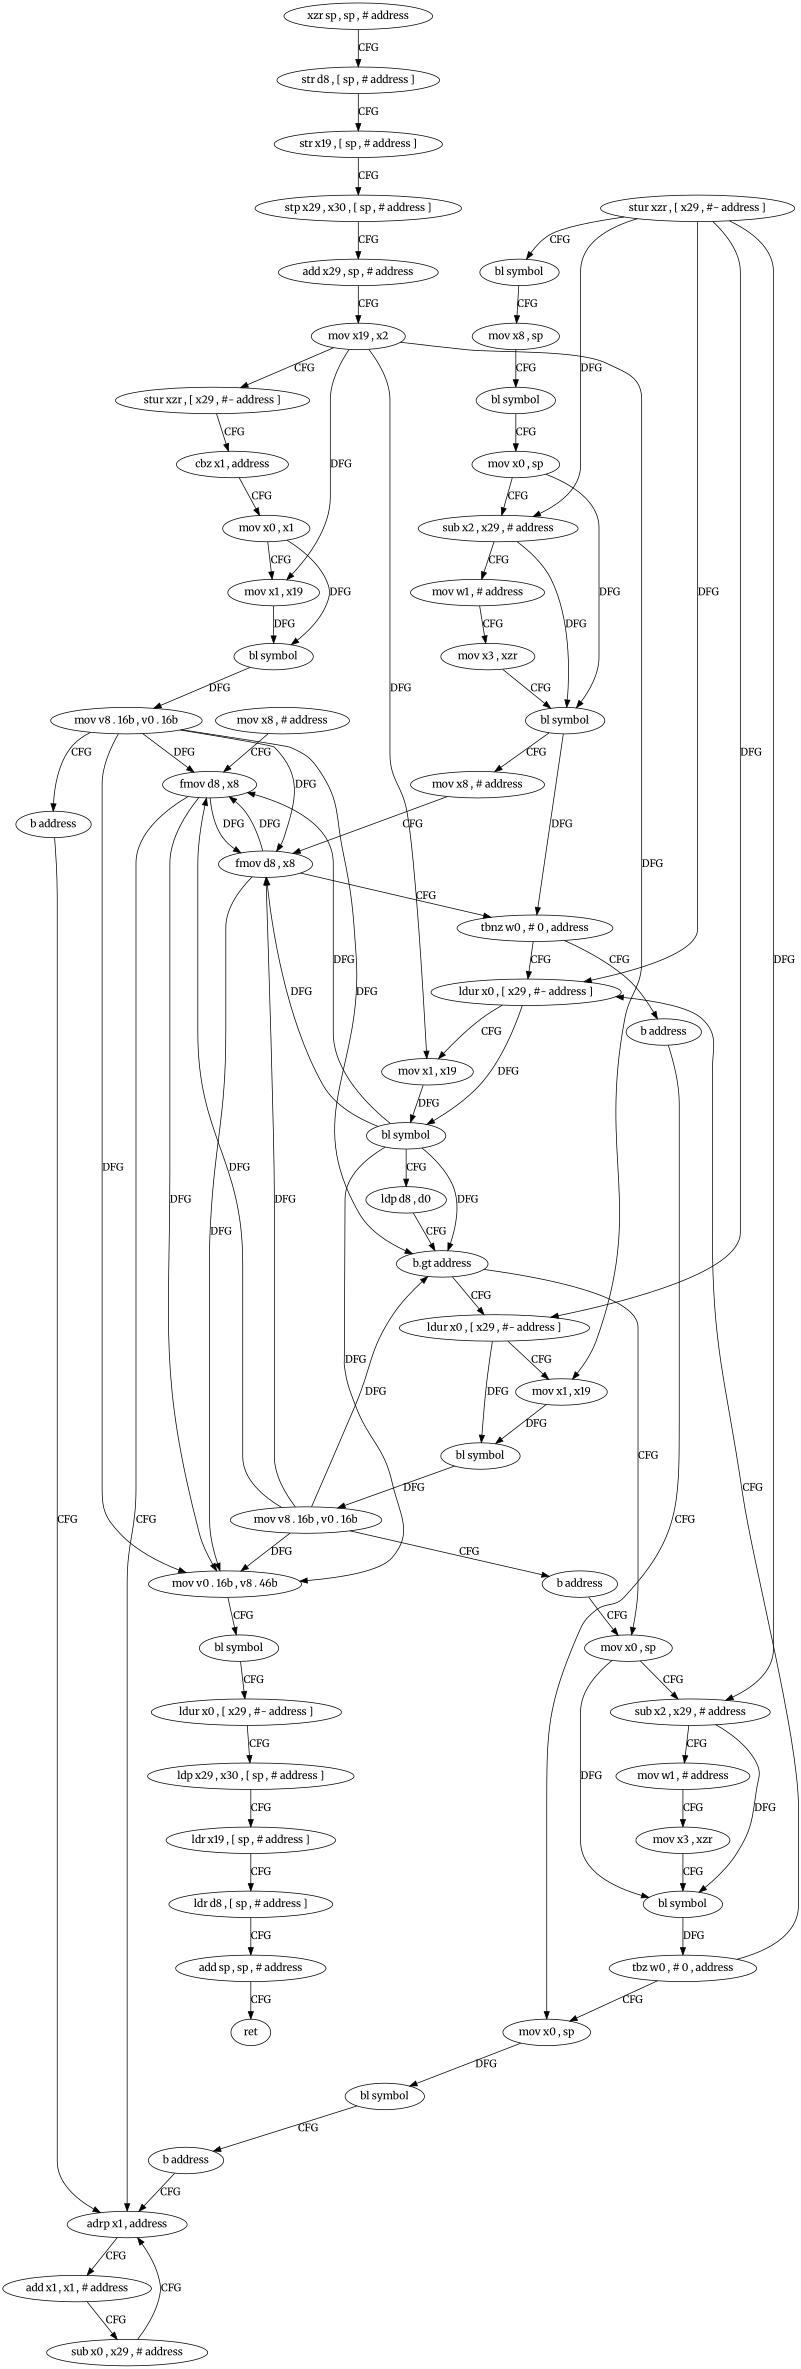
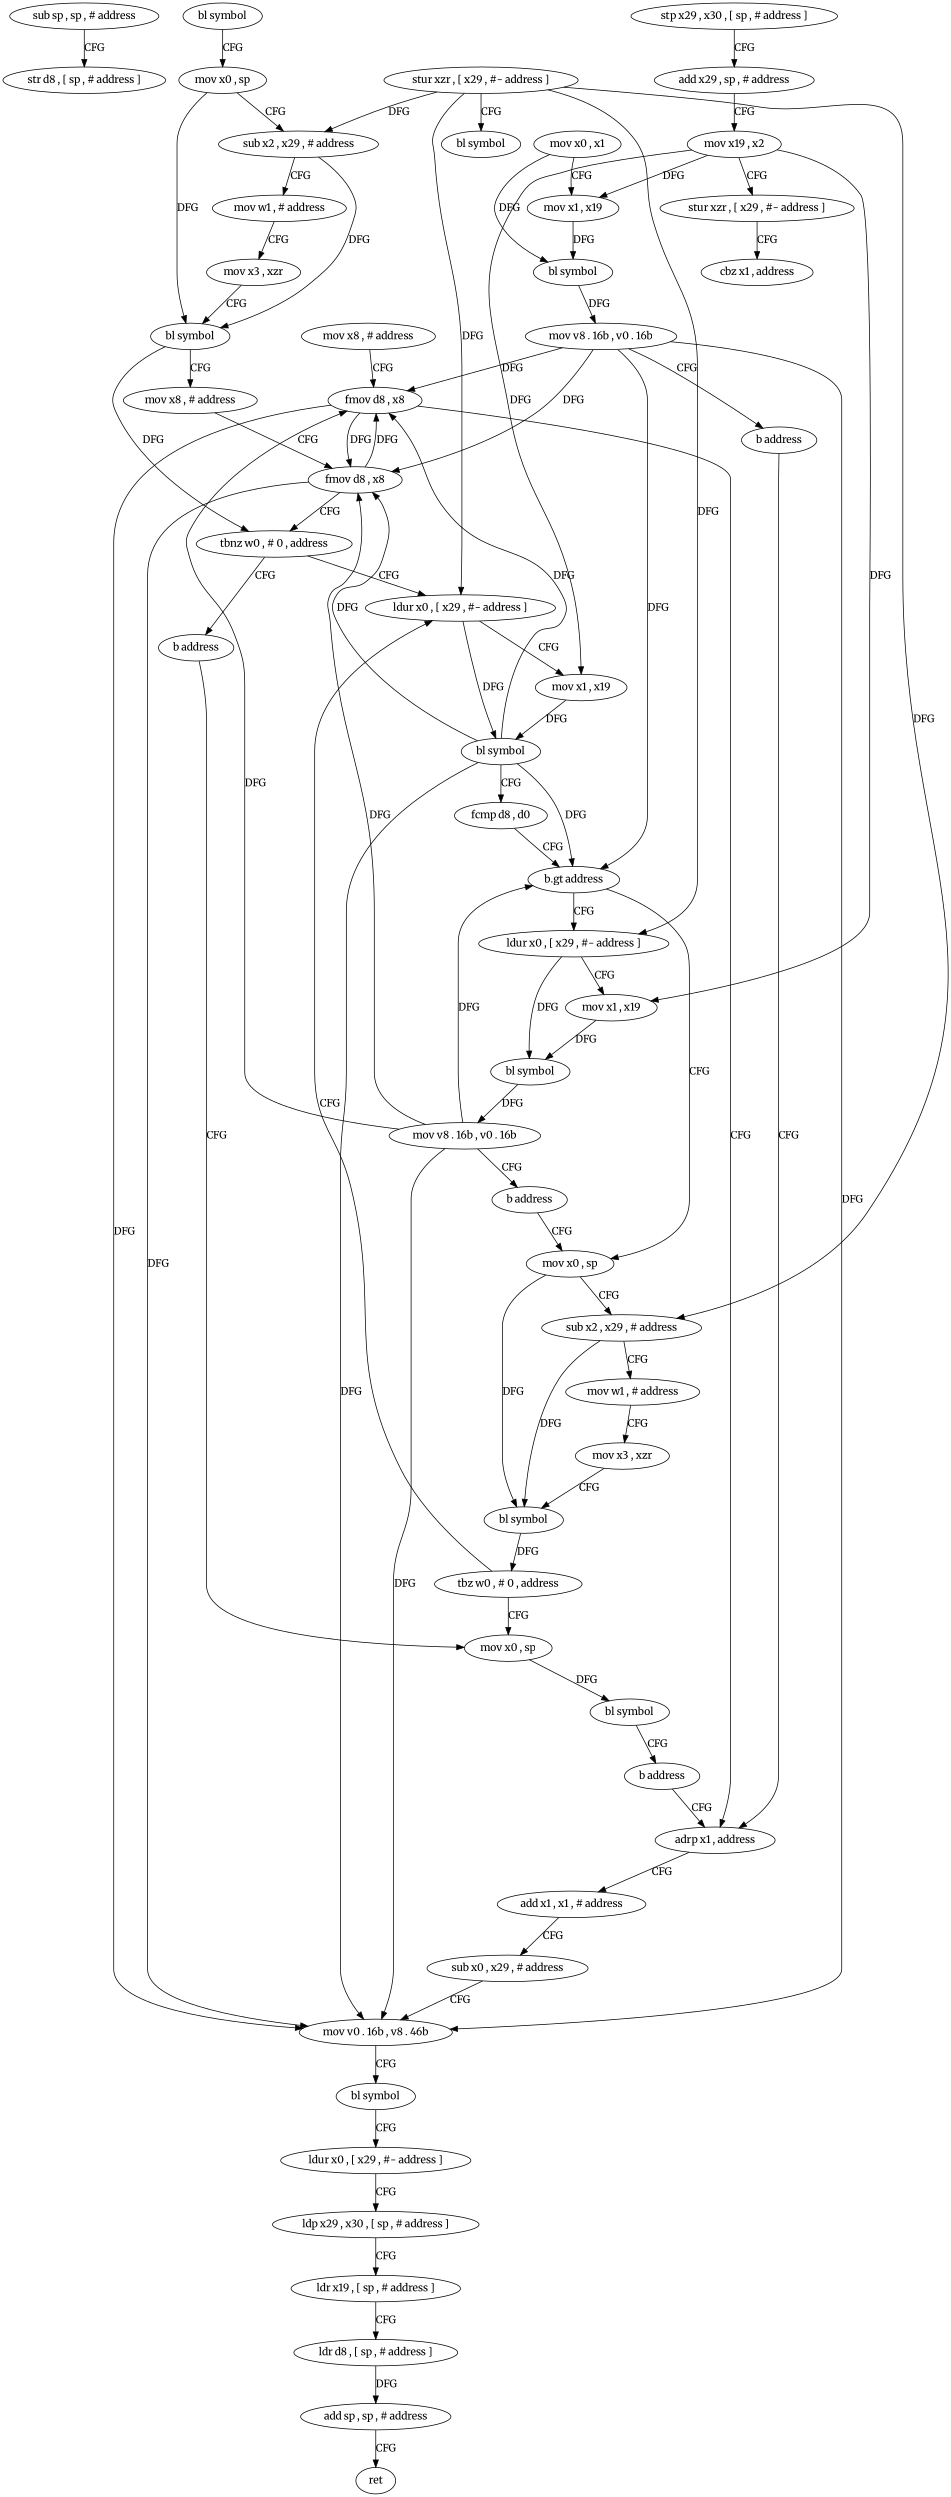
node "xzr sp , sp , # address": label "xzr sp , sp , # address" -> "sub sp , sp , # address"
node "str x19 , [ sp , # address ]": removed
node "mov x8 , sp": removed
edge "cbz x1 , address" -> "mov x0 , x1": removed, label "CFG"
node "ldp d8 , d0": label "ldp d8 , d0" -> "fcmp d8 , d0"
edge "ldr d8 , [ sp , # address ]" -> "add sp , sp , # address": label "CFG" -> "DFG"
edge "sub x0 , x29 , # address" -> "adrp x1 , address": now "sub x0 , x29 , # address" -> "mov v0 . 16b , v8 . 46b"
